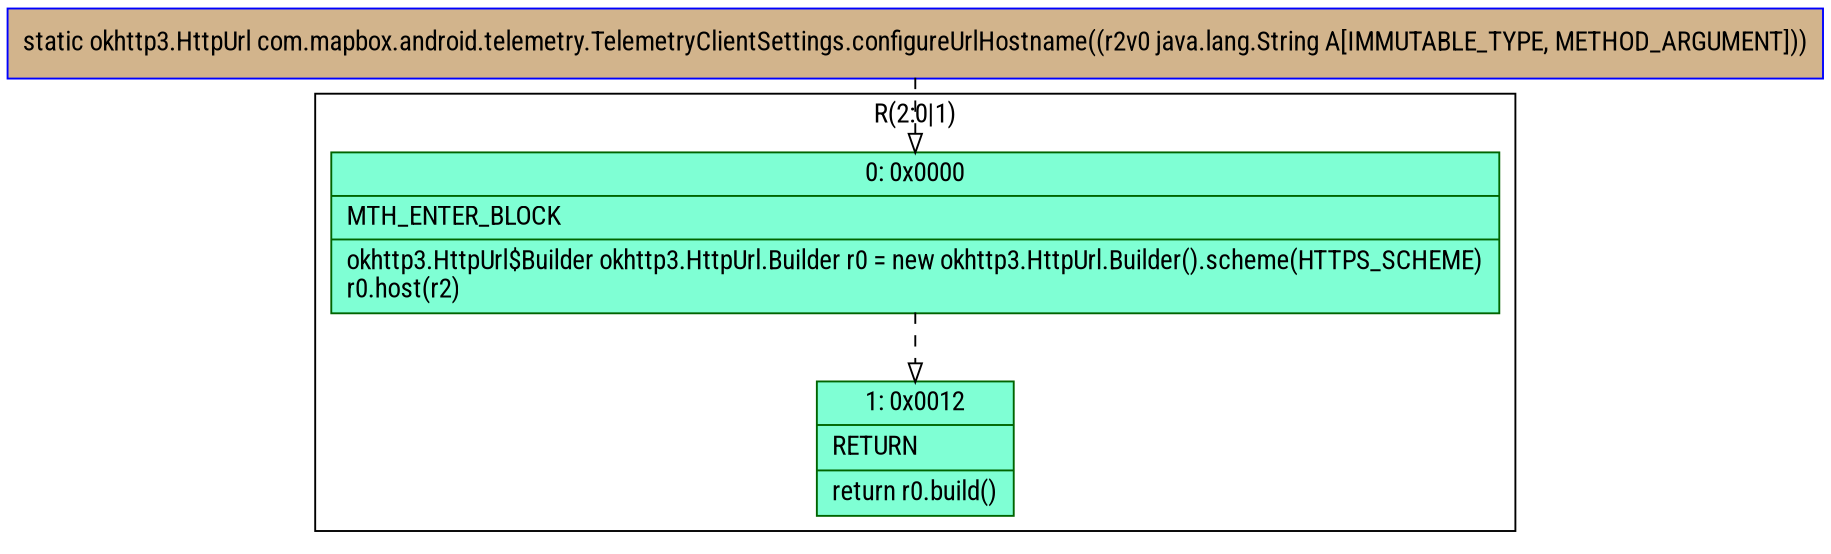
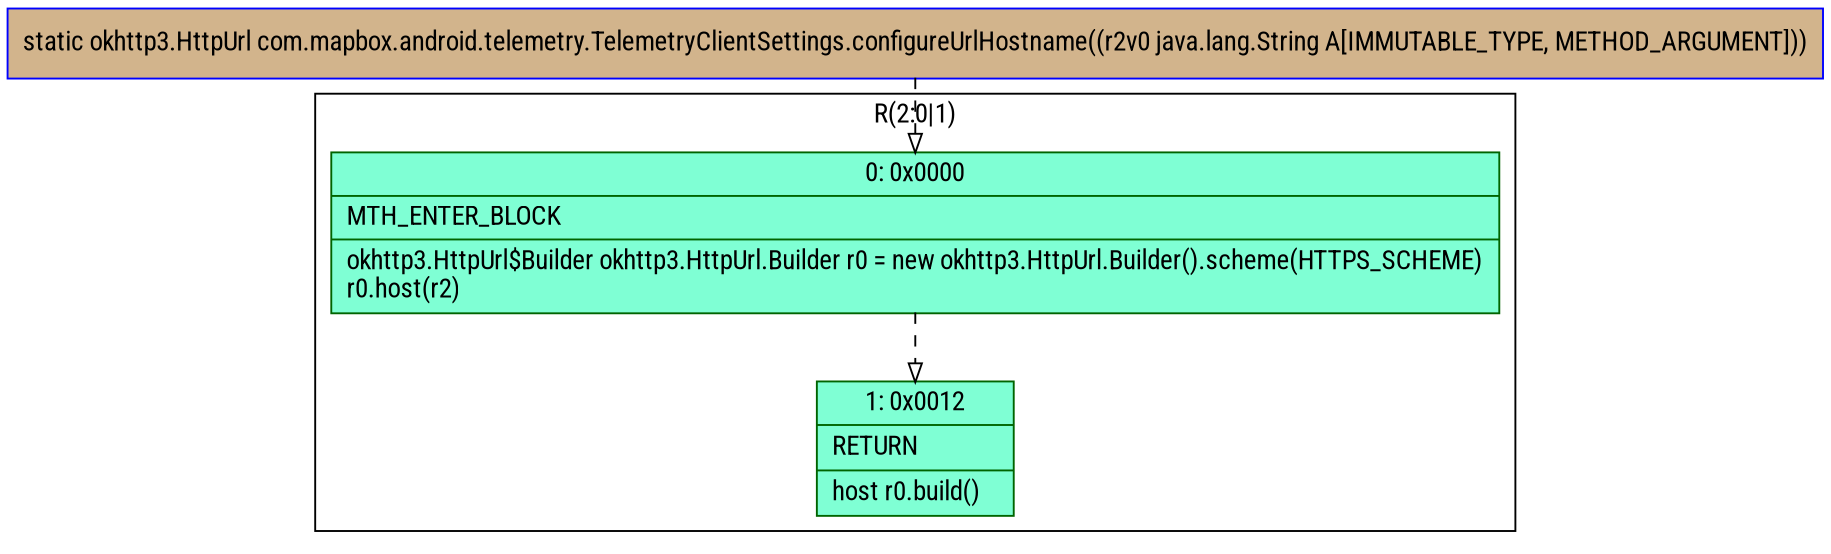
node "1: 0x0012": text "return r0.build()" -> "host r0.build()"
